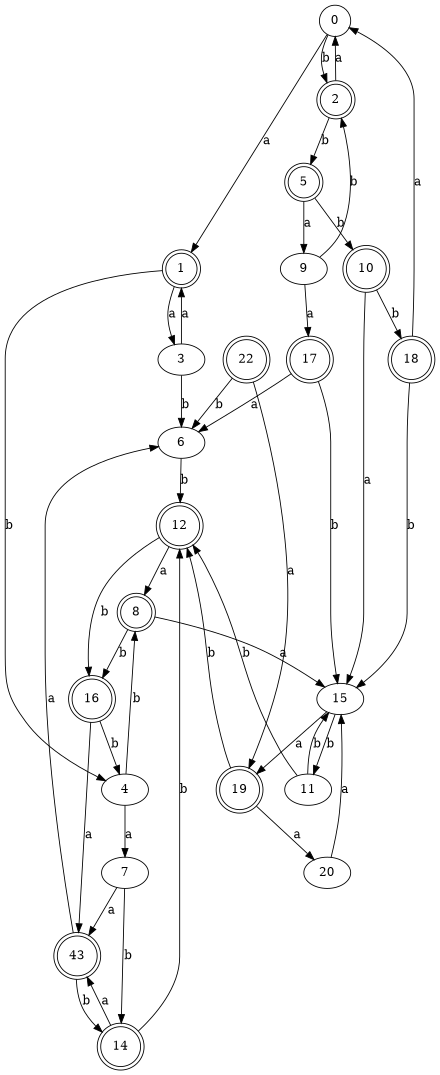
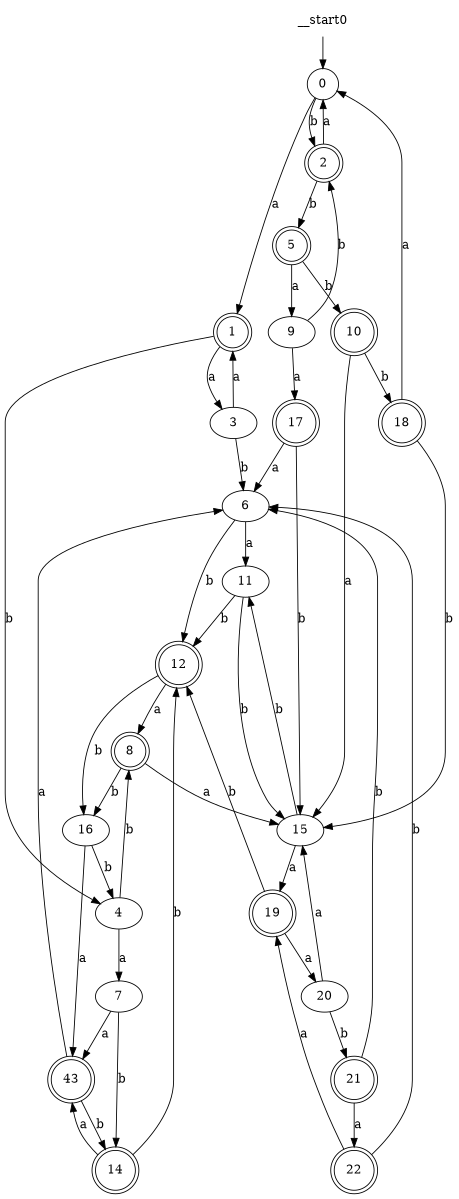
node "__start0": added
edge "6" -> "11": added, label "a"
node "16": shape doublecircle -> ellipse
node "21": added
